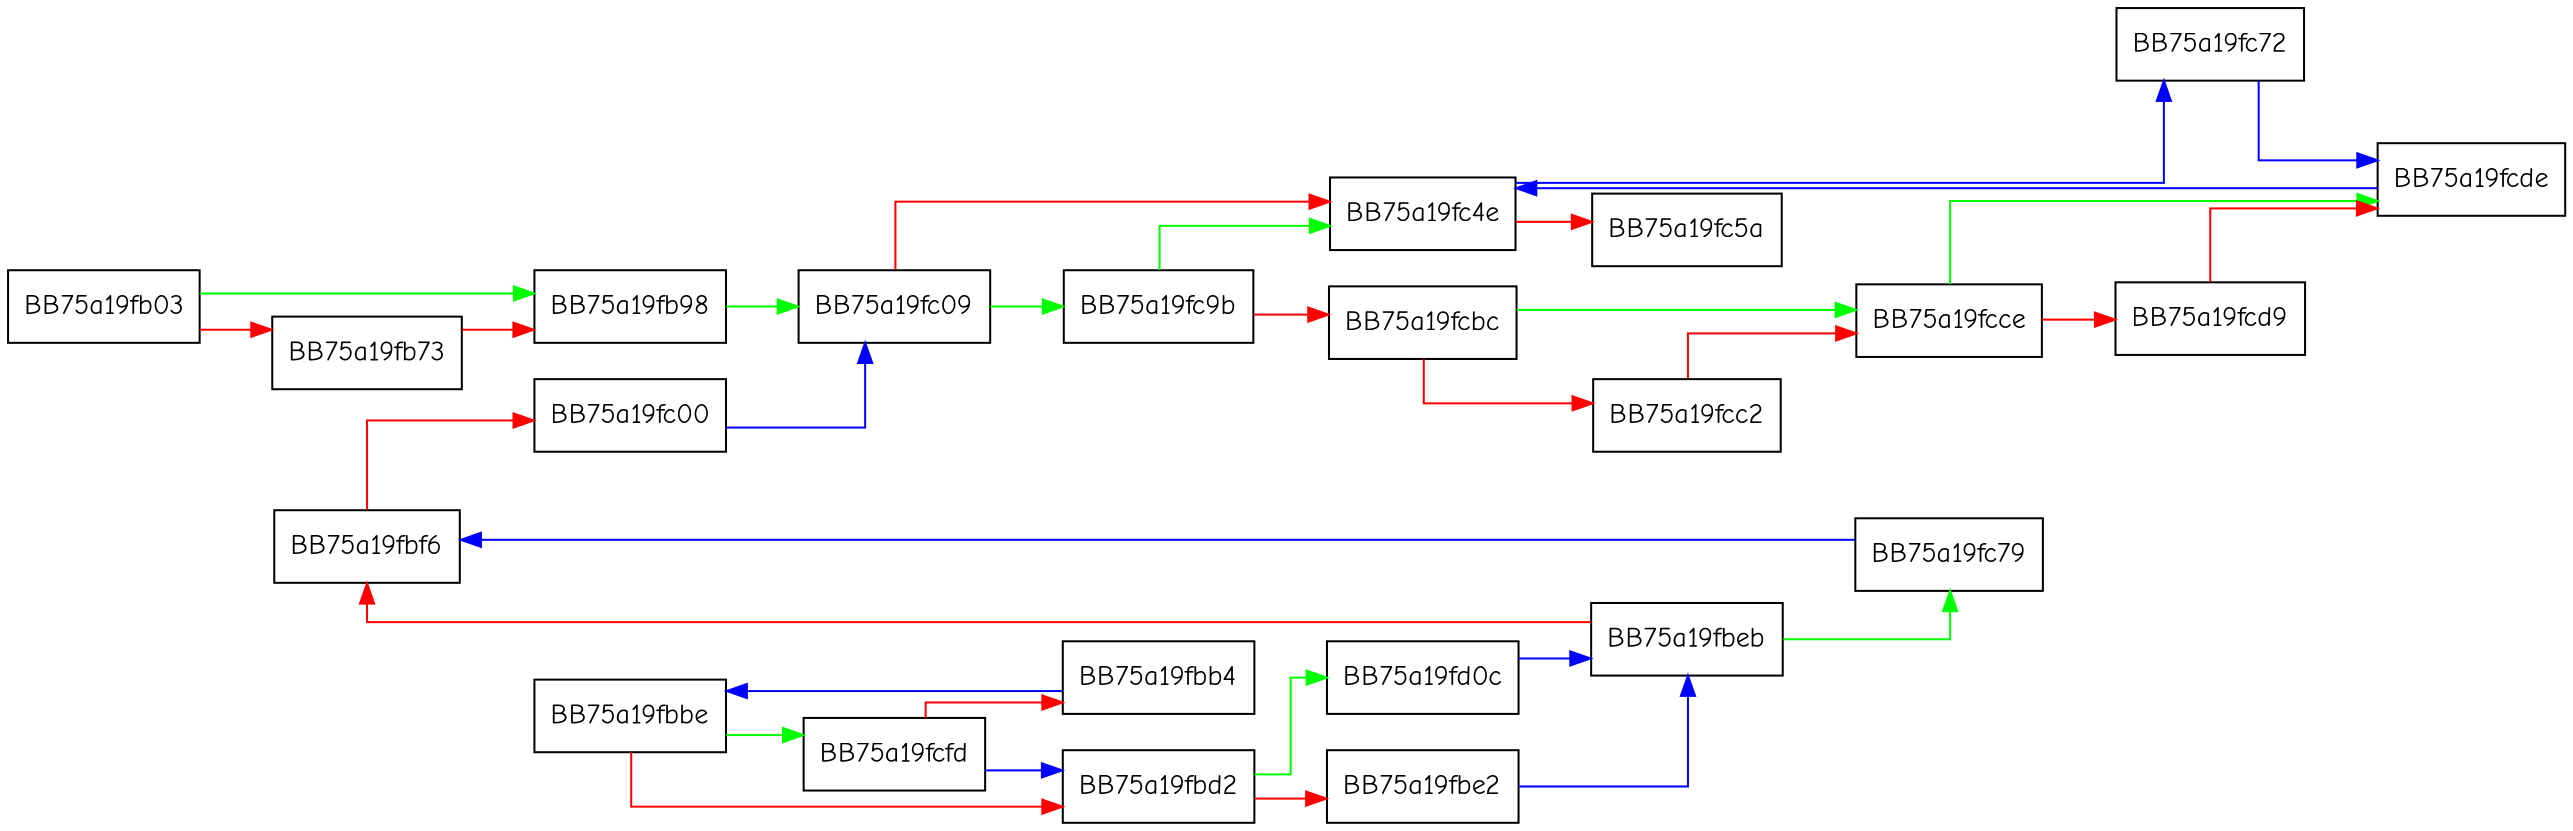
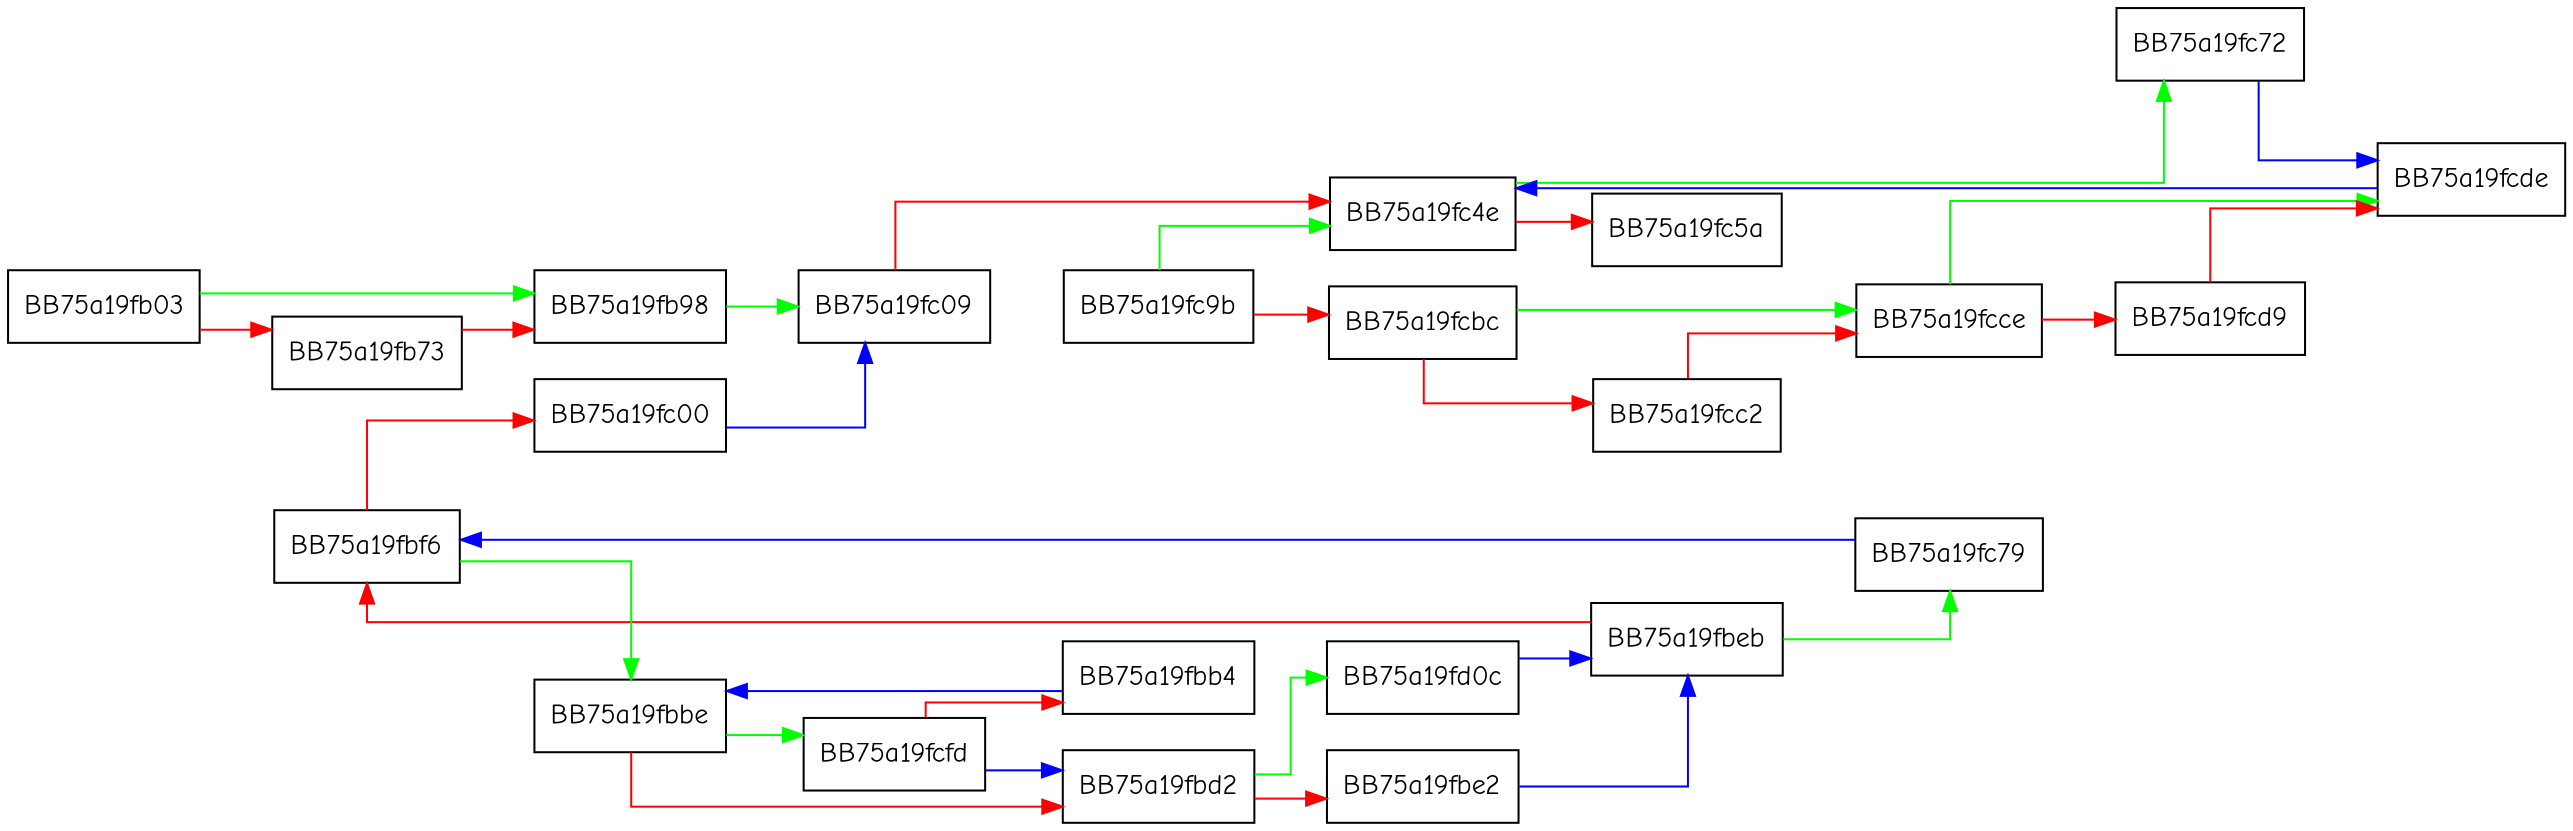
edge "BB75a19fc4e" -> "BB75a19fc72": color blue -> green
edge "BB75a19fc09" -> "BB75a19fc9b": removed
edge "BB75a19fbf6" -> "BB75a19fbbe": added
